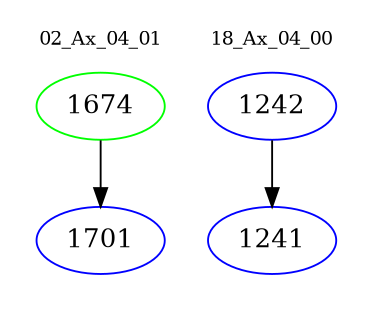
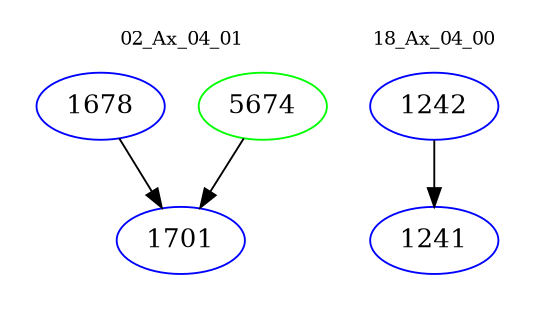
node "1674": label "1674" -> "5674"
node "1678": added
